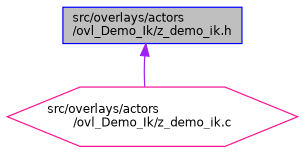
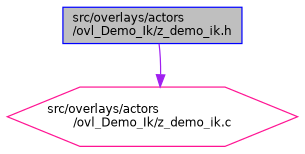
edge "src/overlays/actors /ovl_Demo_Ik/z_demo_ik.c" -> "src/overlays/actors /ovl_Demo_Ik/z_demo_ik.h": reversed
